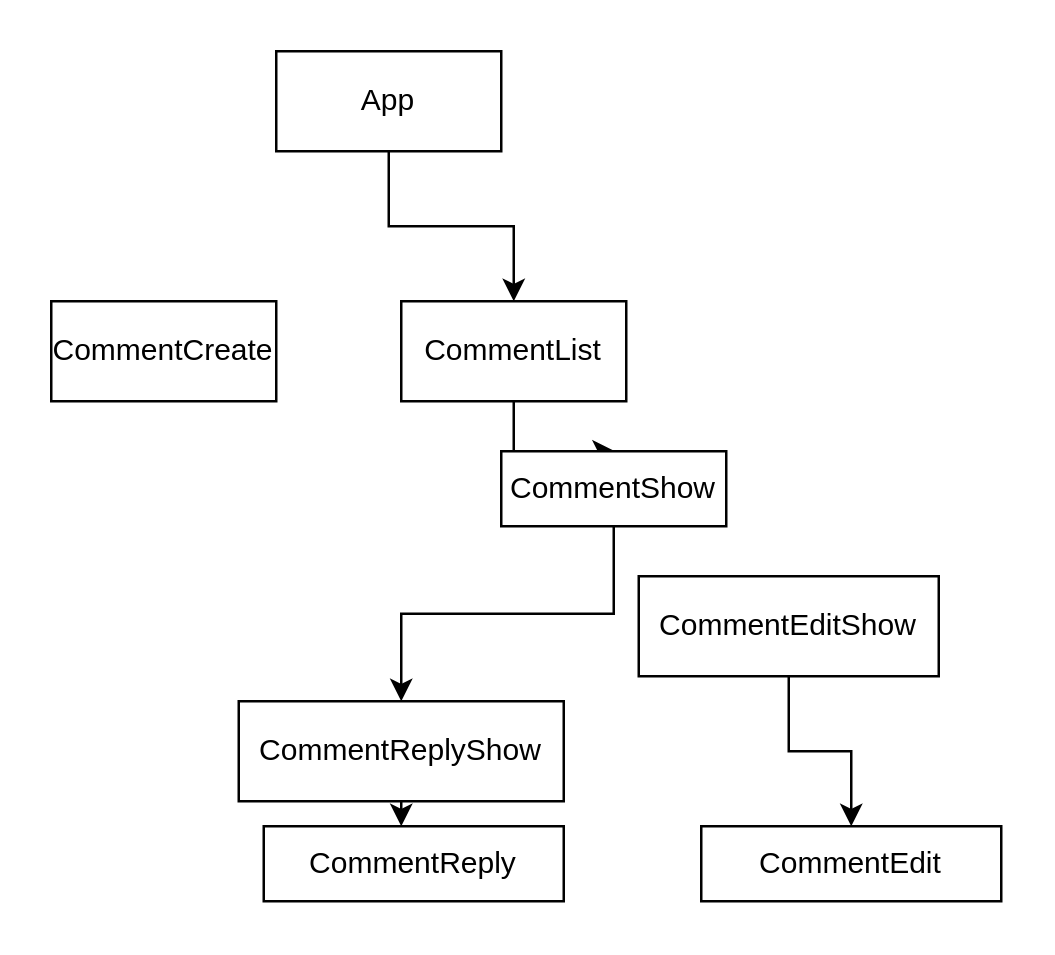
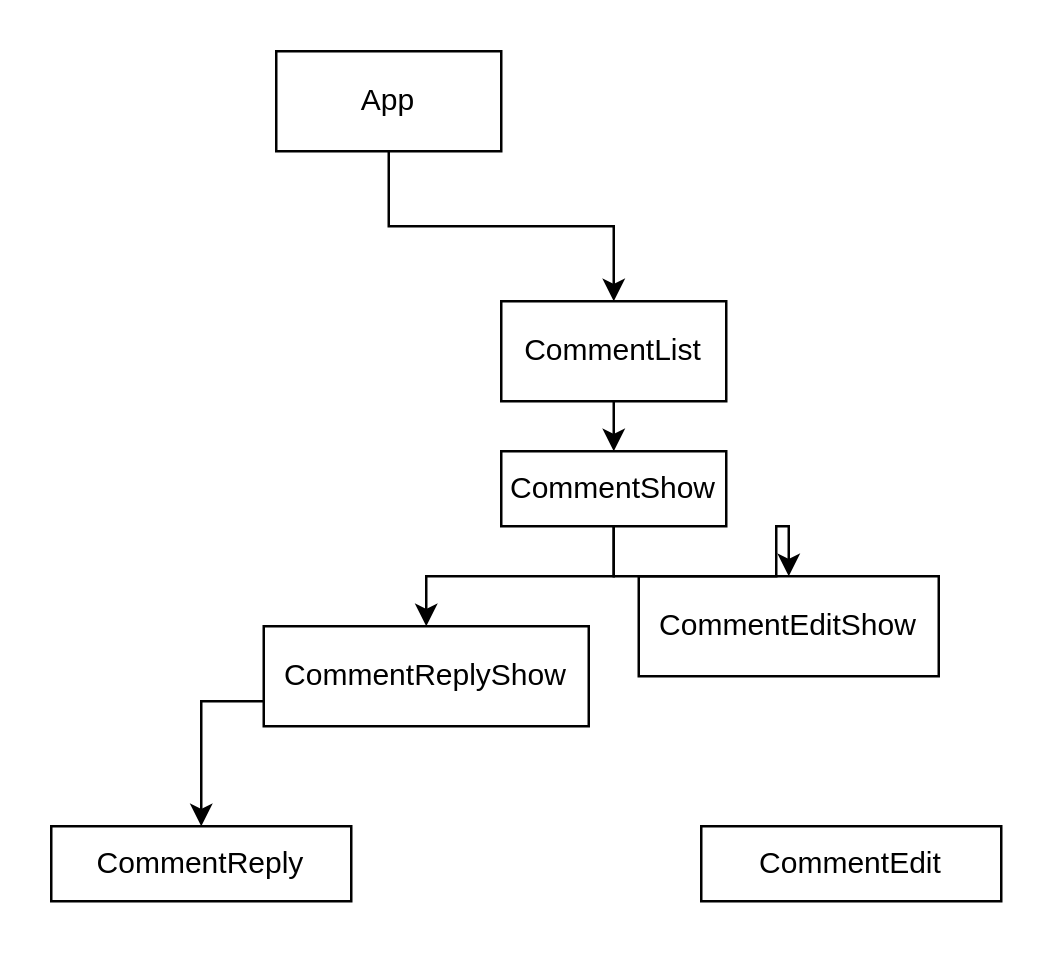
node "CommentCreate": removed
node "CommentList": moved (514, 351) -> (614, 351)
edge "CommentShow" -> "CommentEditShow": added
node "CommentReplyShow": moved (401, 751) -> (426, 676)
edge "CommentEditShow" -> "CommentEdit": removed
node "CommentReply": moved (414, 864) -> (201, 864)
